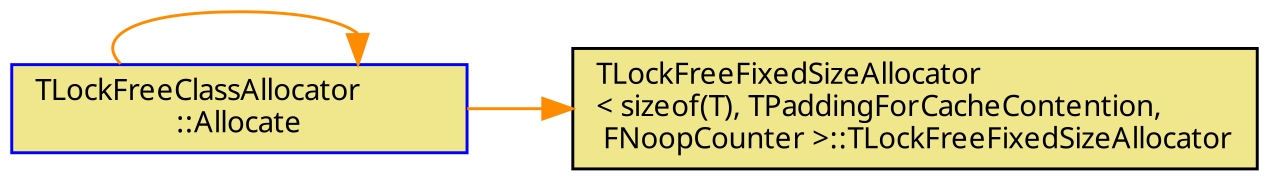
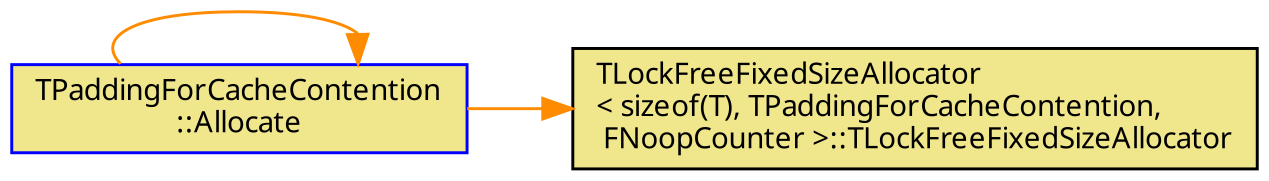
node "TLockFreeClassAllocator ::Allocate": label "TLockFreeClassAllocator ::Allocate" -> "TPaddingForCacheContention ::Allocate"
